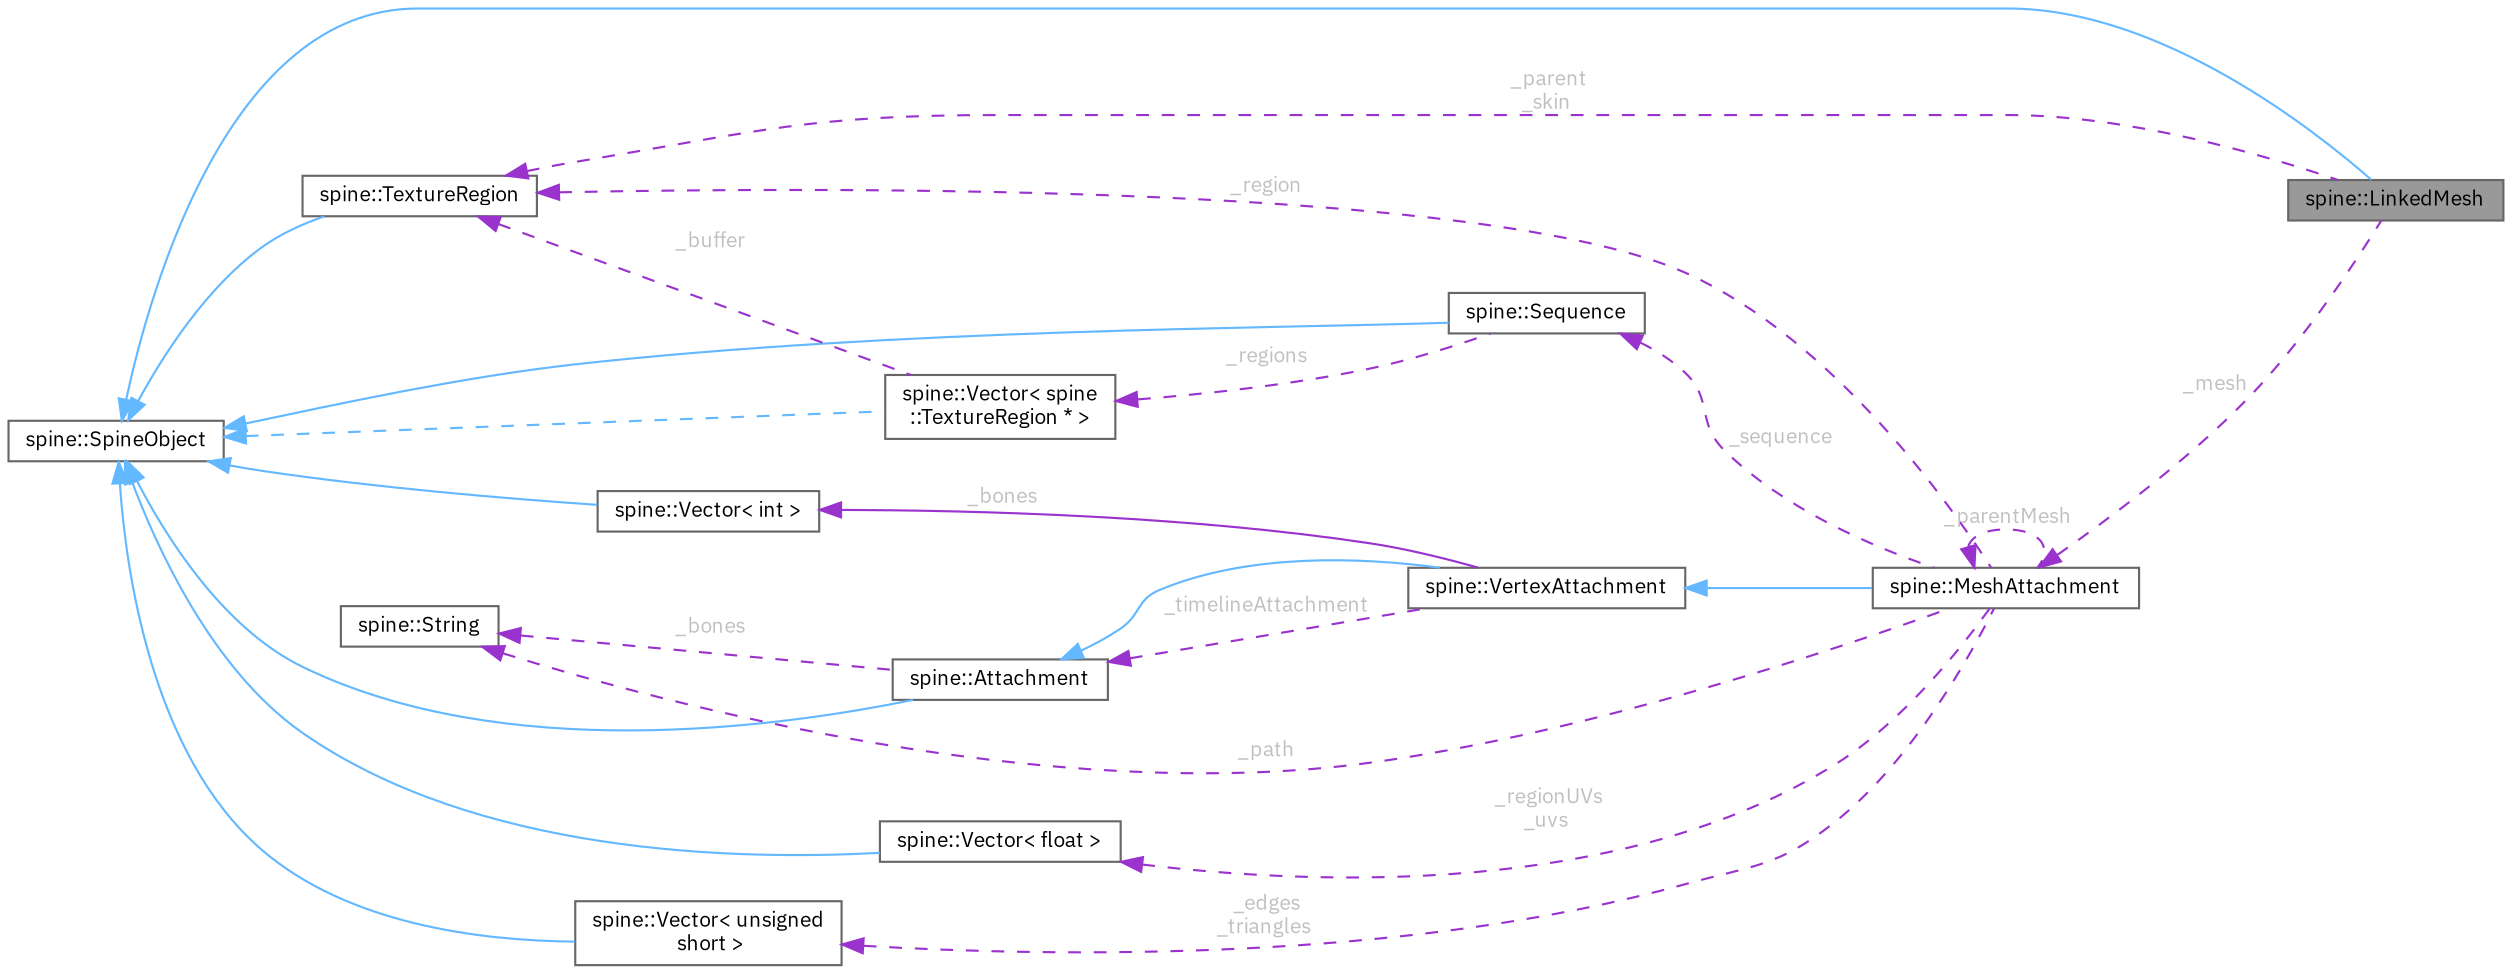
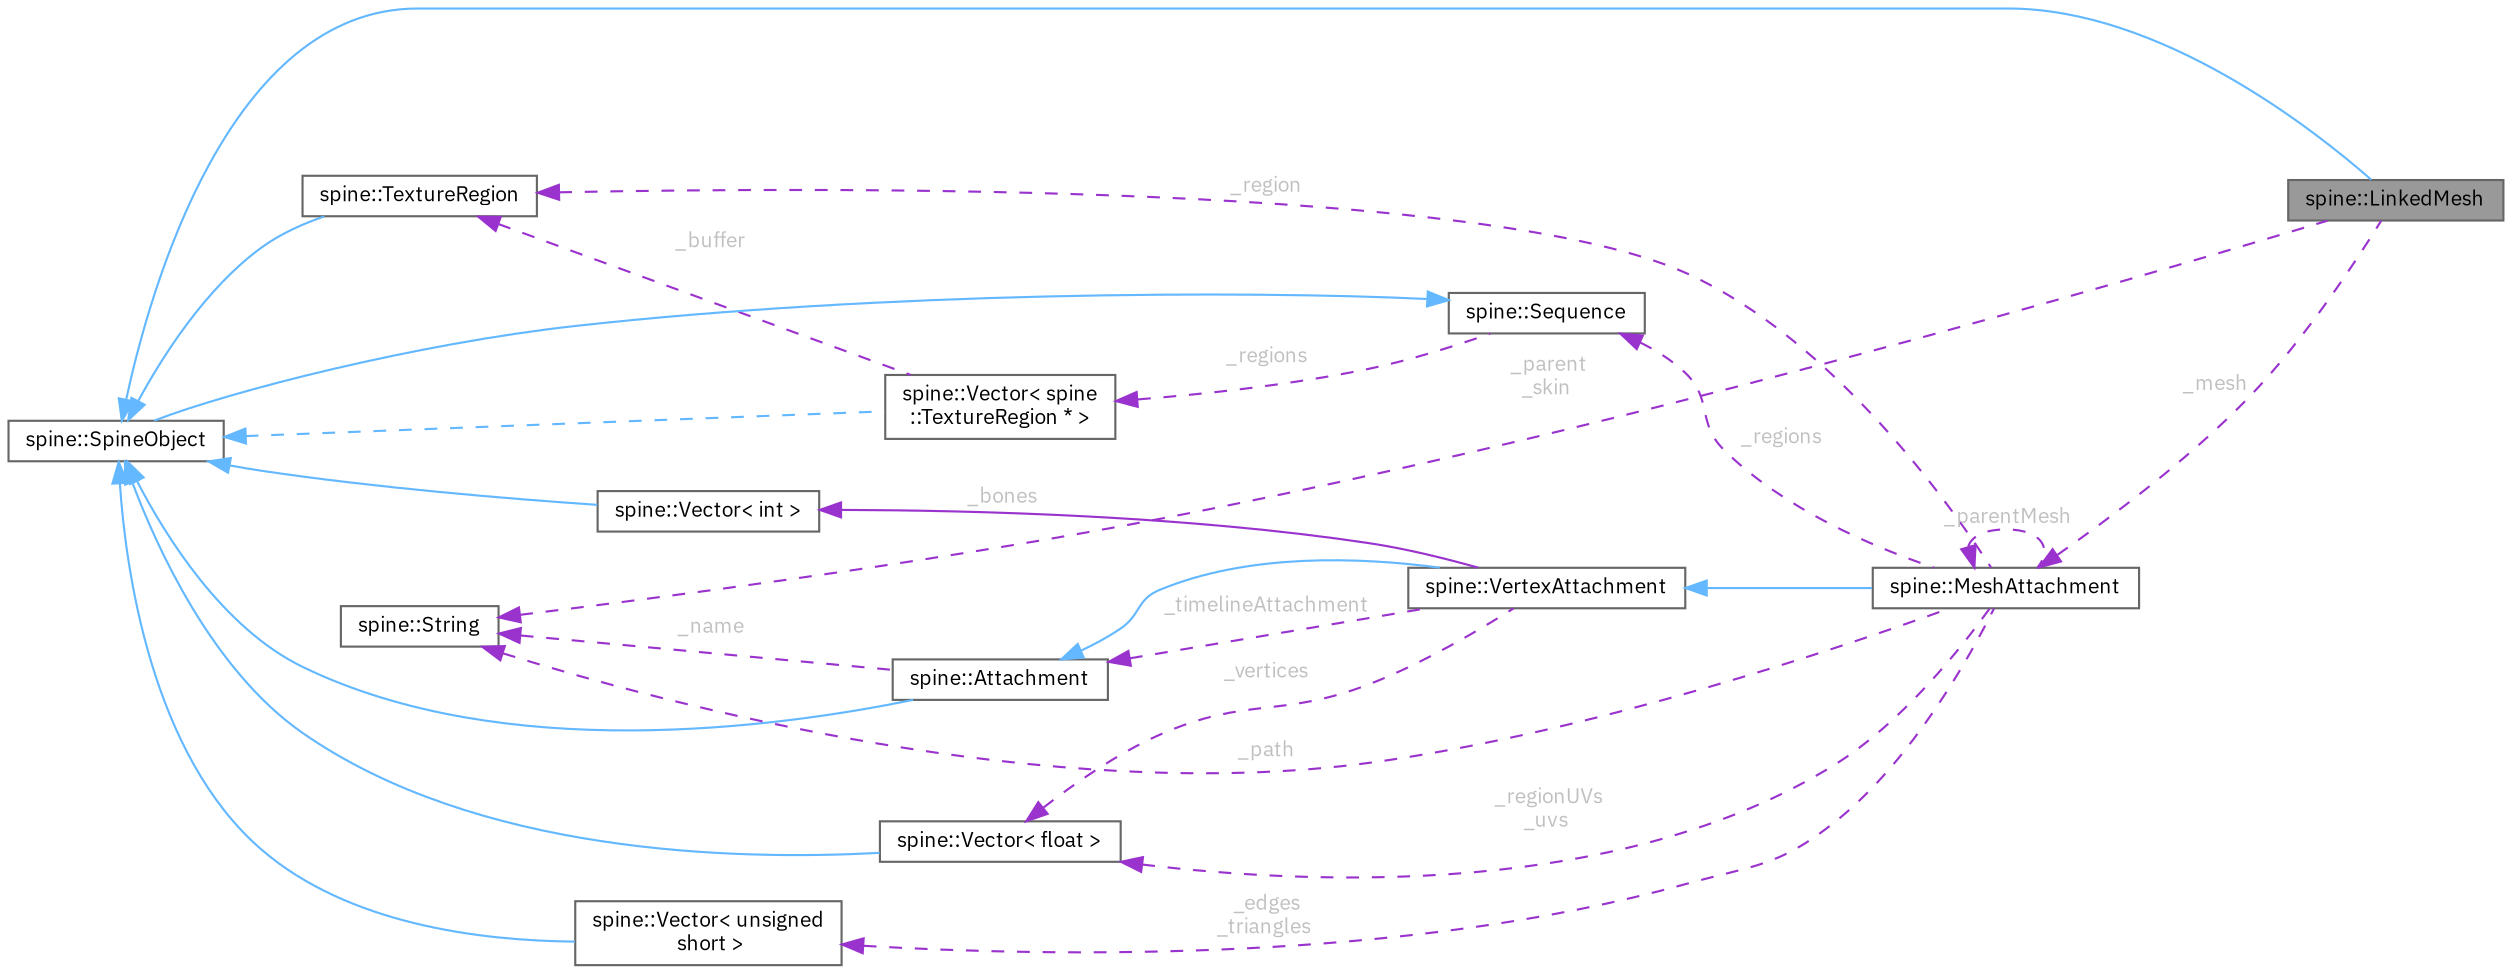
edge "spine::LinkedMesh" -> "spine::TextureRegion": now "spine::LinkedMesh" -> "spine::String"
edge "spine::Sequence" -> "spine::SpineObject": reversed
edge "spine::MeshAttachment" -> "spine::Sequence": label " _sequence" -> " _regions"
edge "spine::Attachment" -> "spine::String": label " _bones" -> " _name"
edge "spine::VertexAttachment" -> "spine::Vector< float >": added, label "_vertices"
